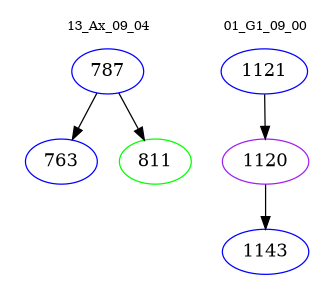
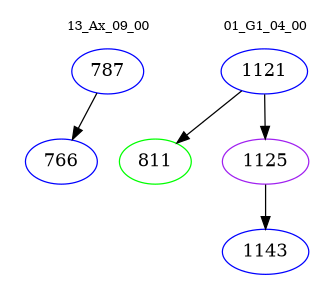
cluster "13_Ax_09_04": label "13_Ax_09_04" -> "13_Ax_09_00"
cluster "01_G1_09_00": label "01_G1_09_00" -> "01_G1_04_00"
edge "787" -> "811": now "1121" -> "811"
node "763": label "763" -> "766"
node "1120": label "1120" -> "1125"
